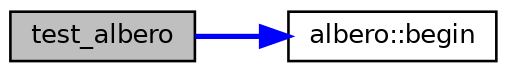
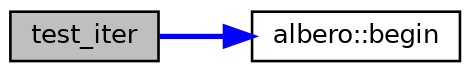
node "test_albero": label "test_albero" -> "test_iter"
